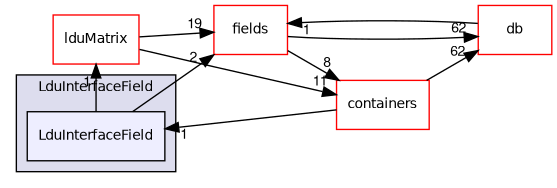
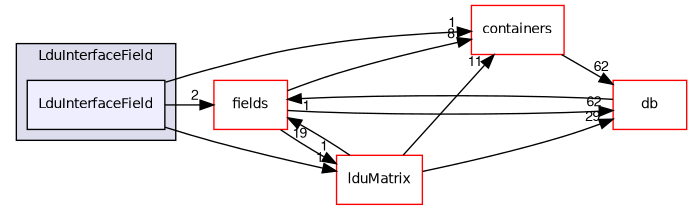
edge "containers" -> "LduInterfaceField": reversed
edge "fields" -> "lduMatrix": added
edge "lduMatrix" -> "db": added
